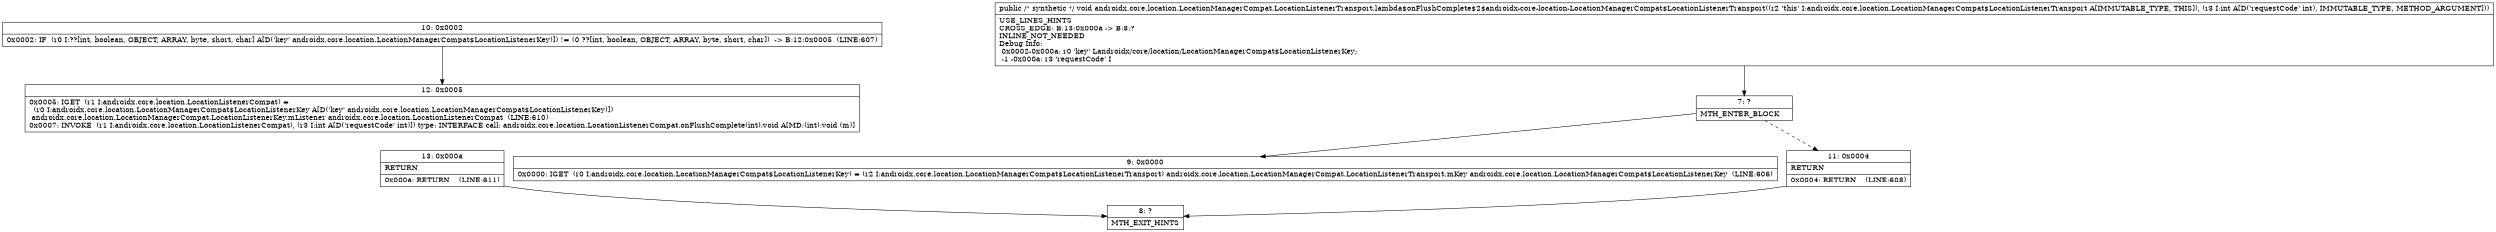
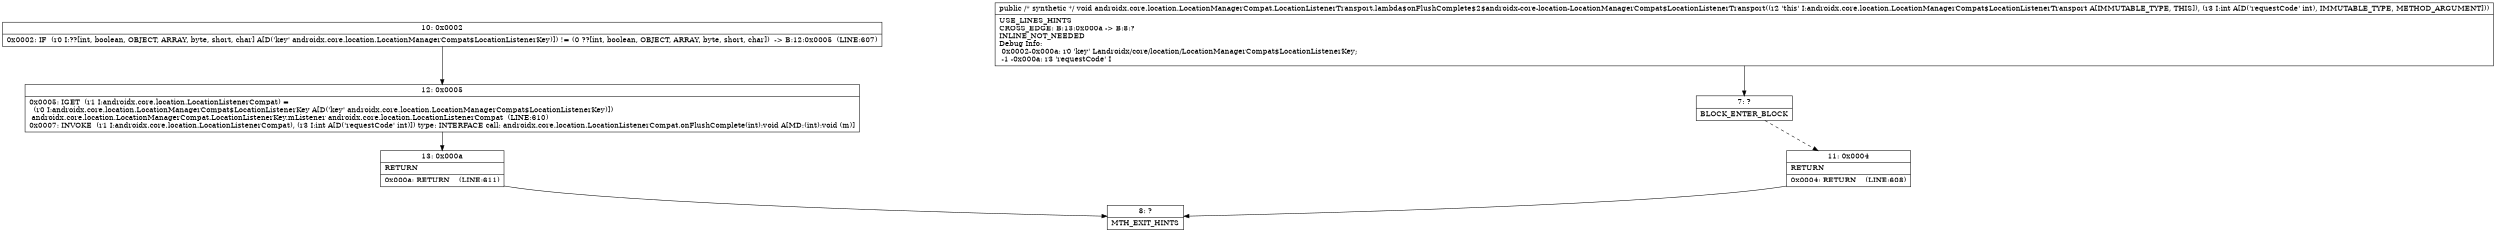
node "7: ?": text "MTH_ENTER_BLOCK" -> "BLOCK_ENTER_BLOCK"
edge "12: 0x0005" -> "13: 0x000a": added
node "9: 0x0000": removed
